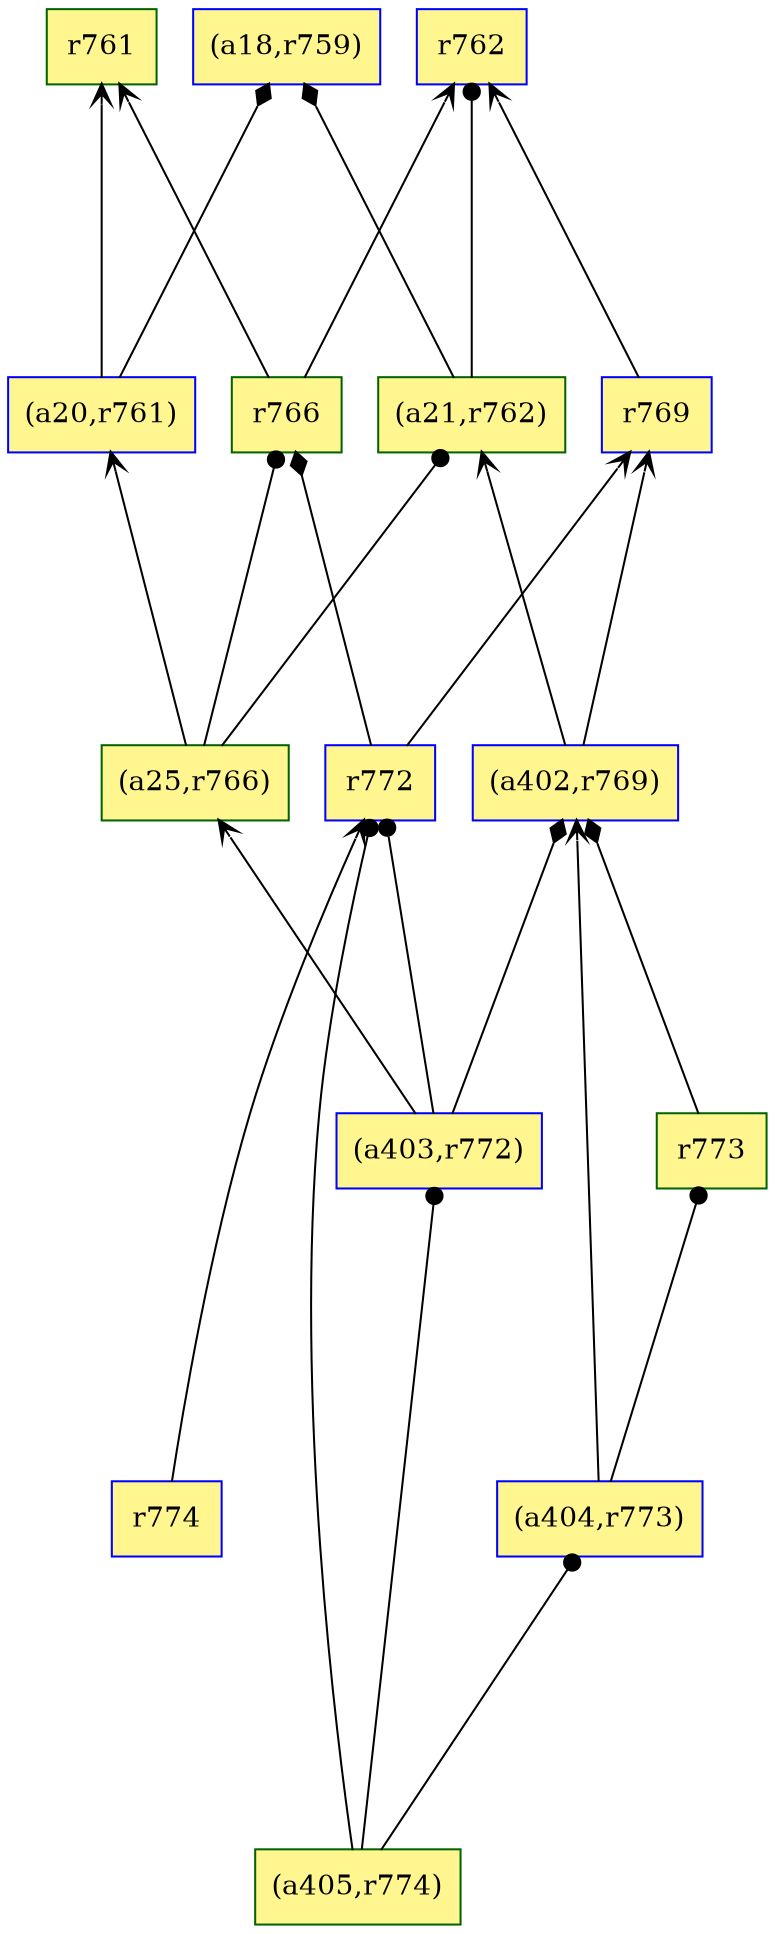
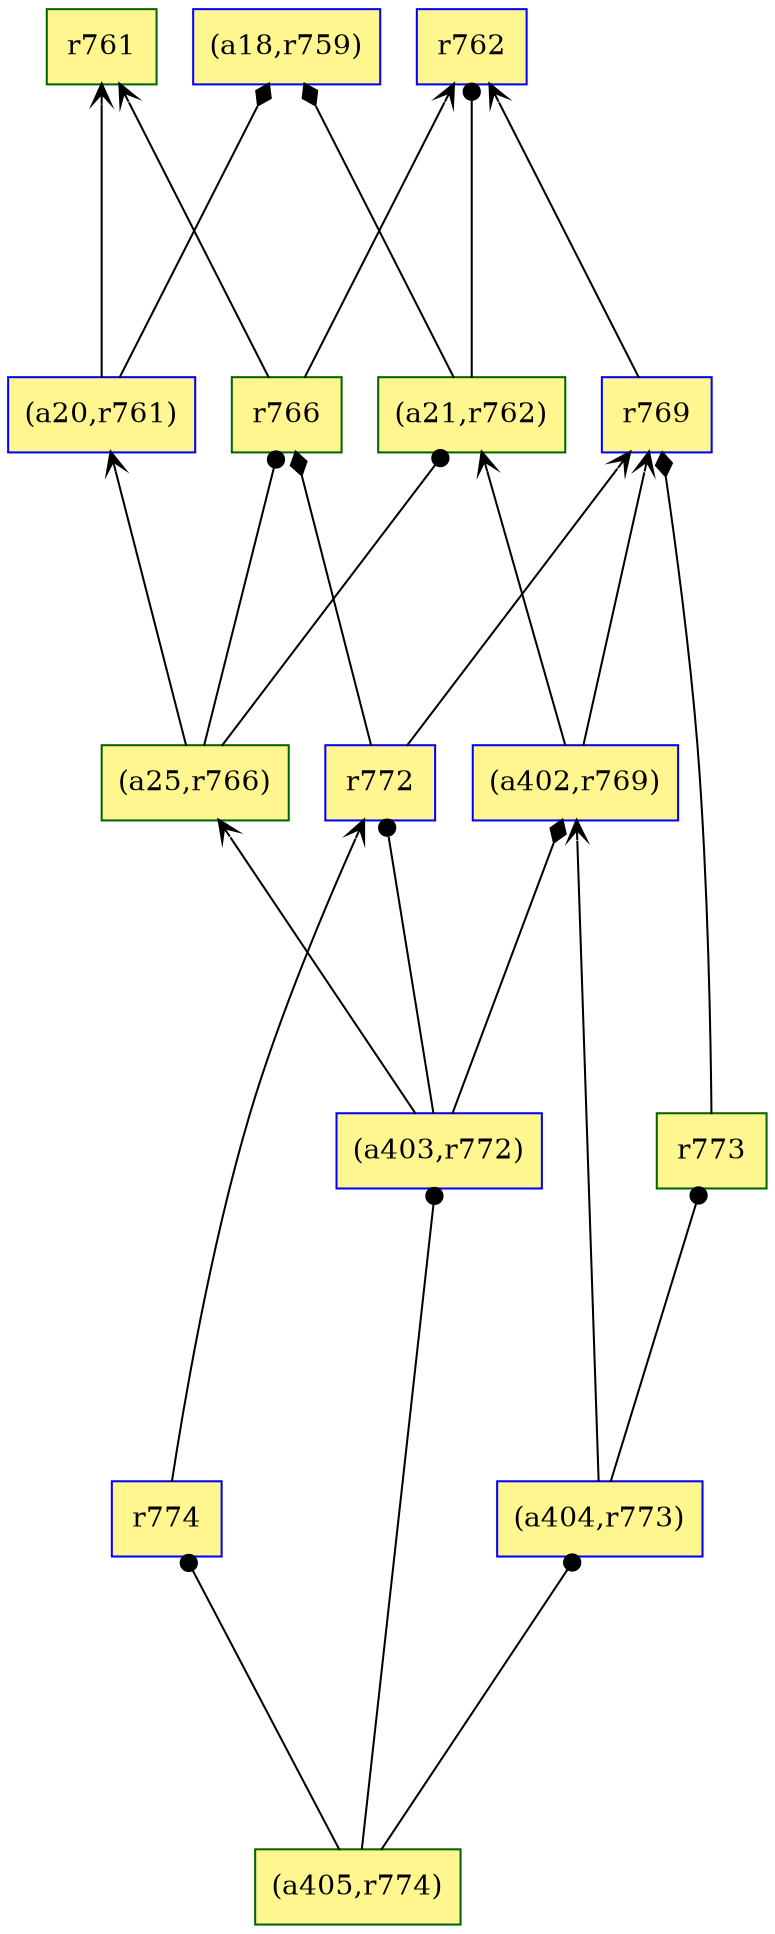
edge "r773" -> "(a402,r769)": now "r773" -> "r769"
edge "(a405,r774)" -> "r772": now "(a405,r774)" -> "r774"
